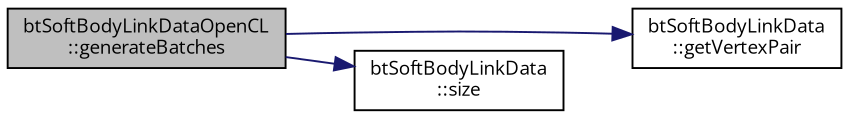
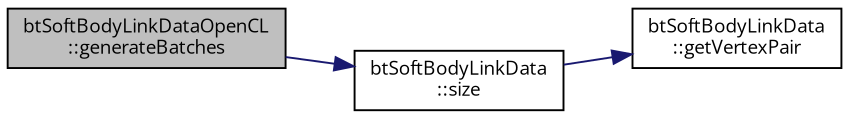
edge "btSoftBodyLinkDataOpenCL ::generateBatches" -> "btSoftBodyLinkData ::getVertexPair": now "btSoftBodyLinkData ::size" -> "btSoftBodyLinkData ::getVertexPair"
